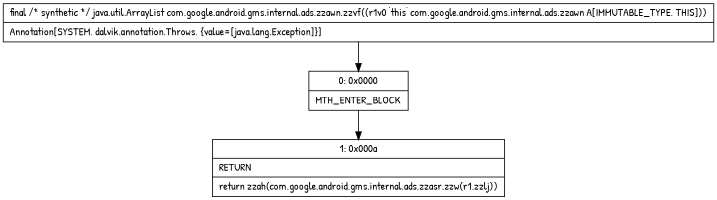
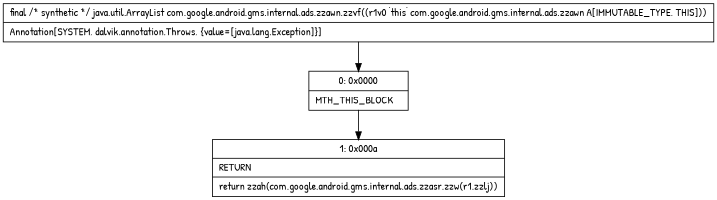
node "0: 0x0000": text "MTH_ENTER_BLOCK" -> "MTH_THIS_BLOCK"
